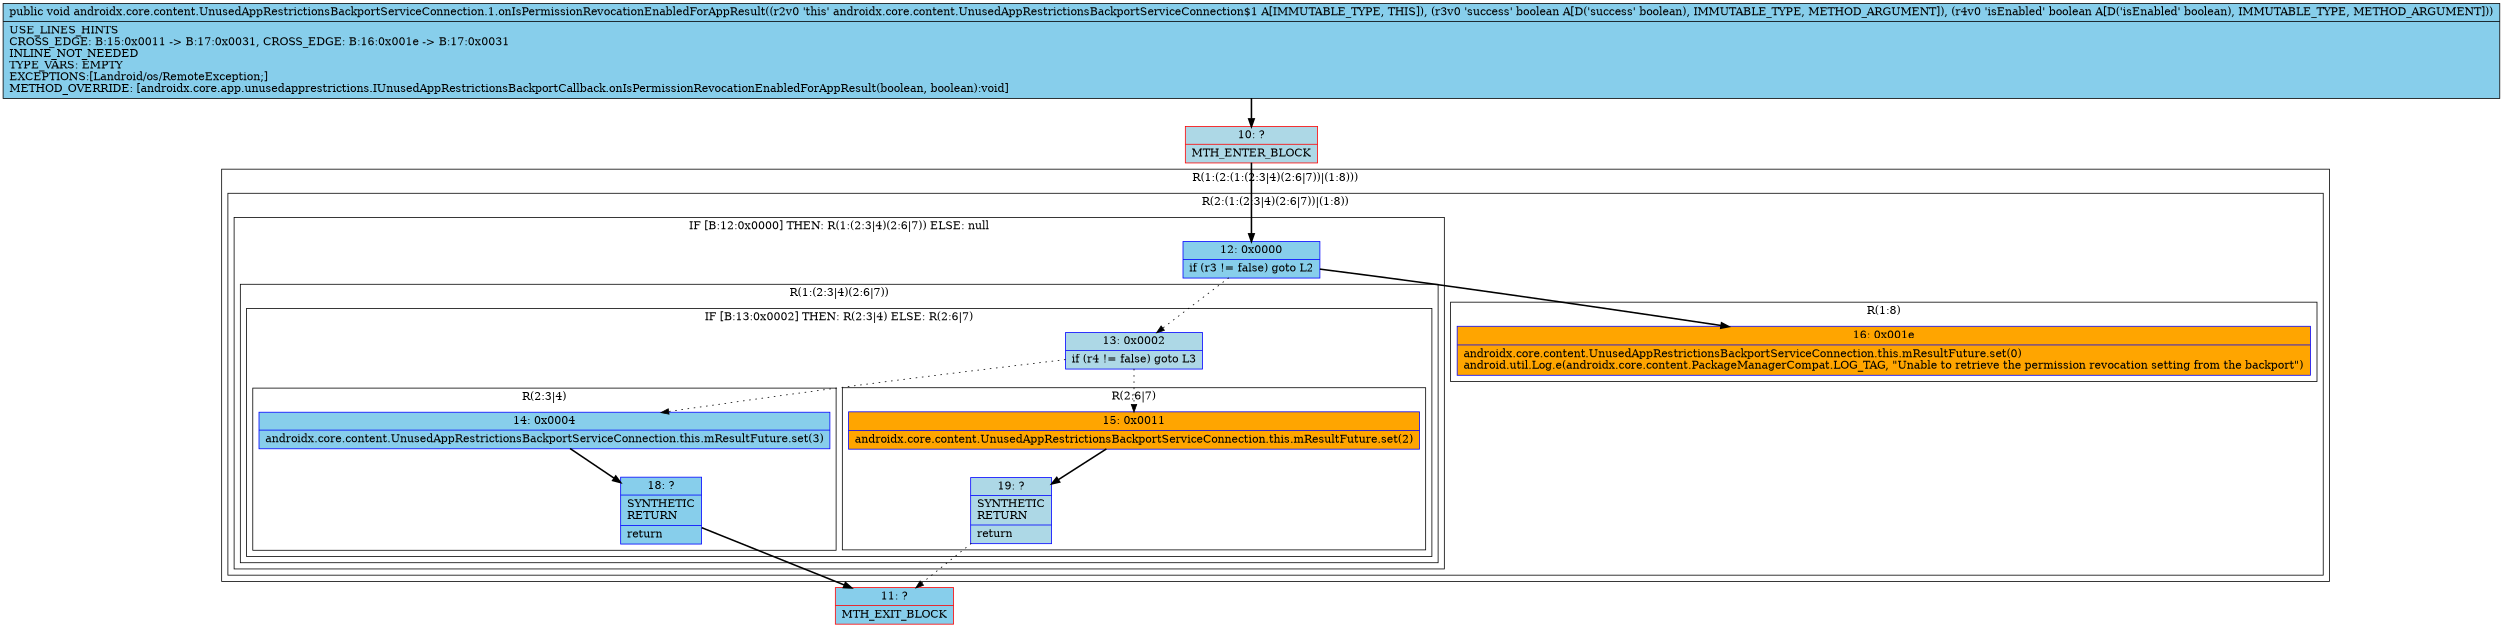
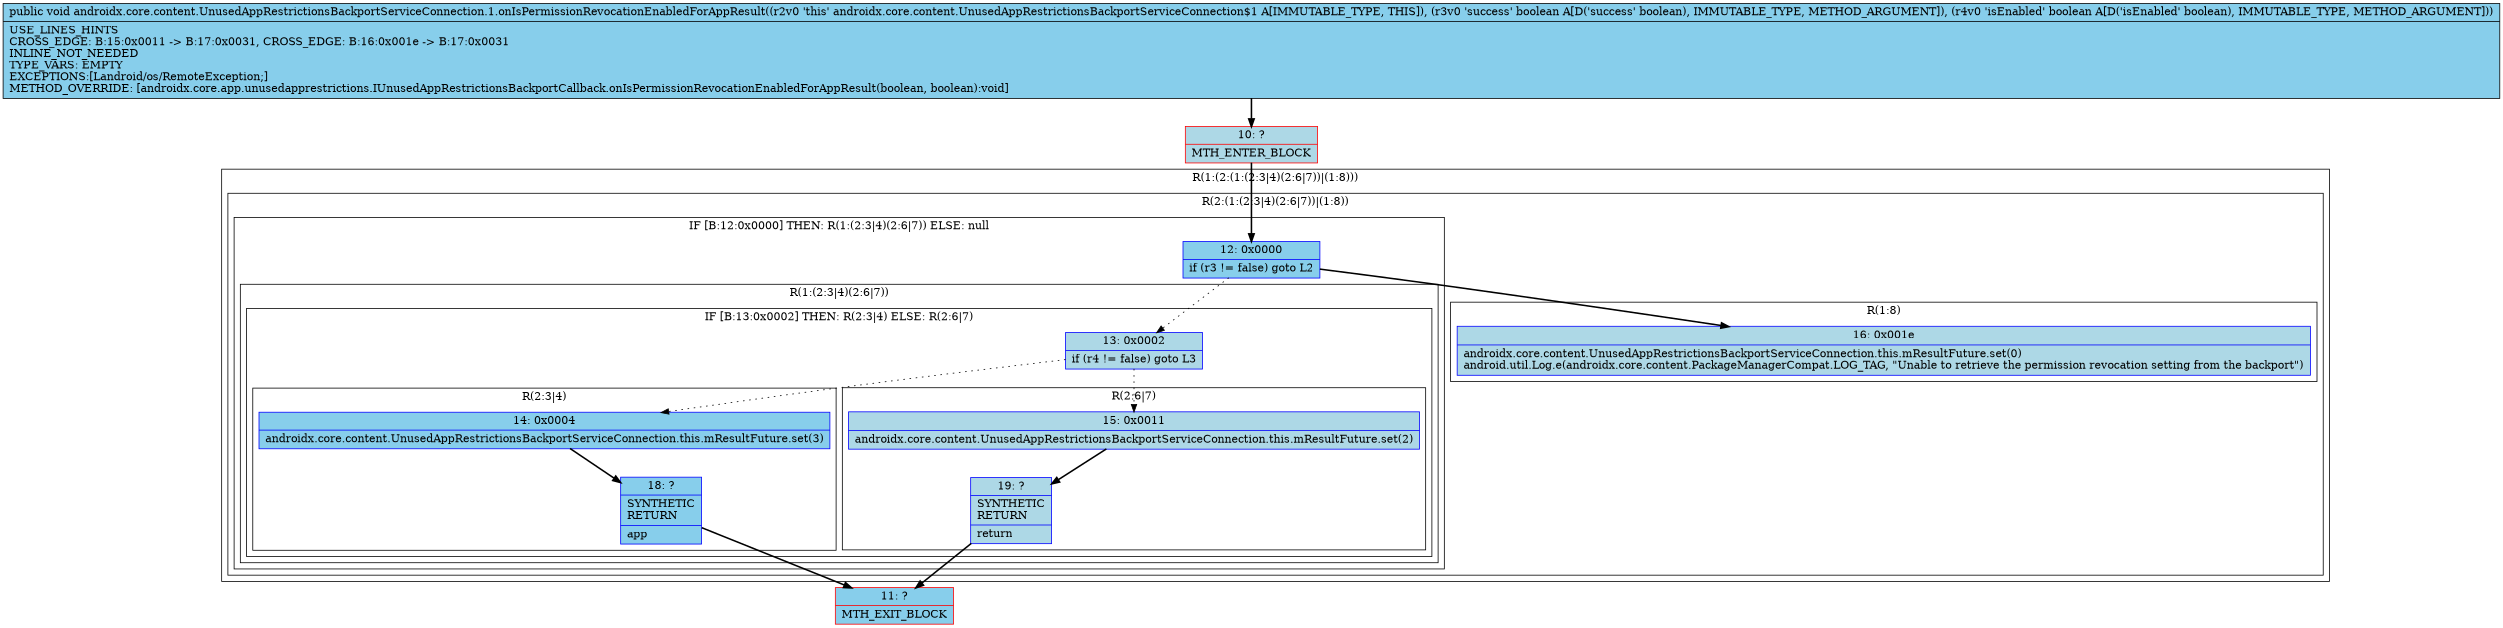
node "16: 0x001e": fillcolor orange -> lightblue
node "15: 0x0011": fillcolor orange -> lightblue
node "18: ?": text "return" -> "app"
edge "19: ?" -> "11: ?": style dotted -> bold
